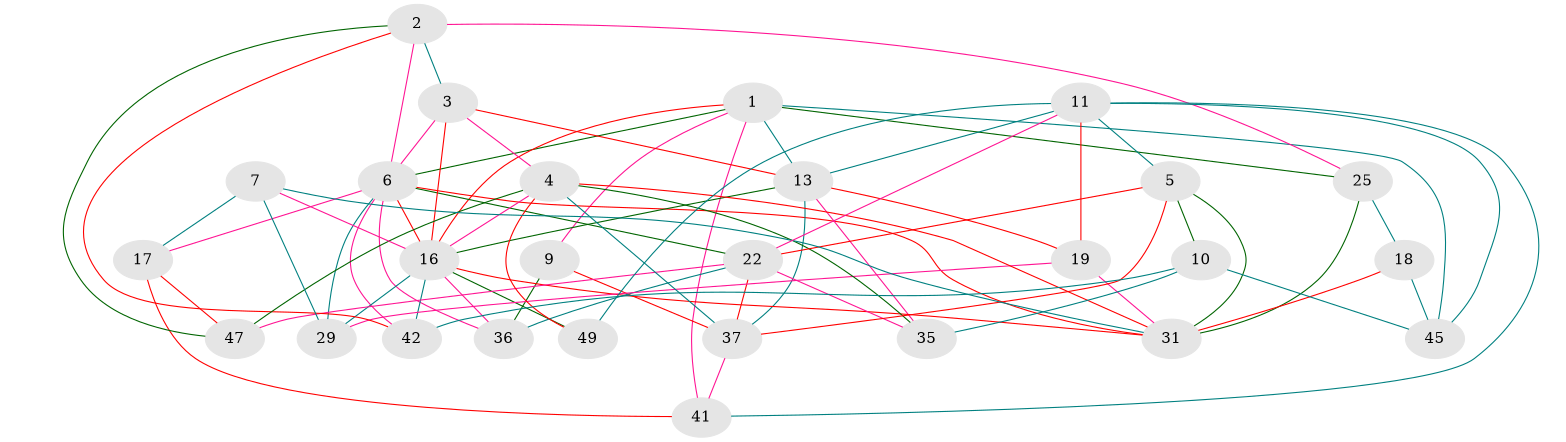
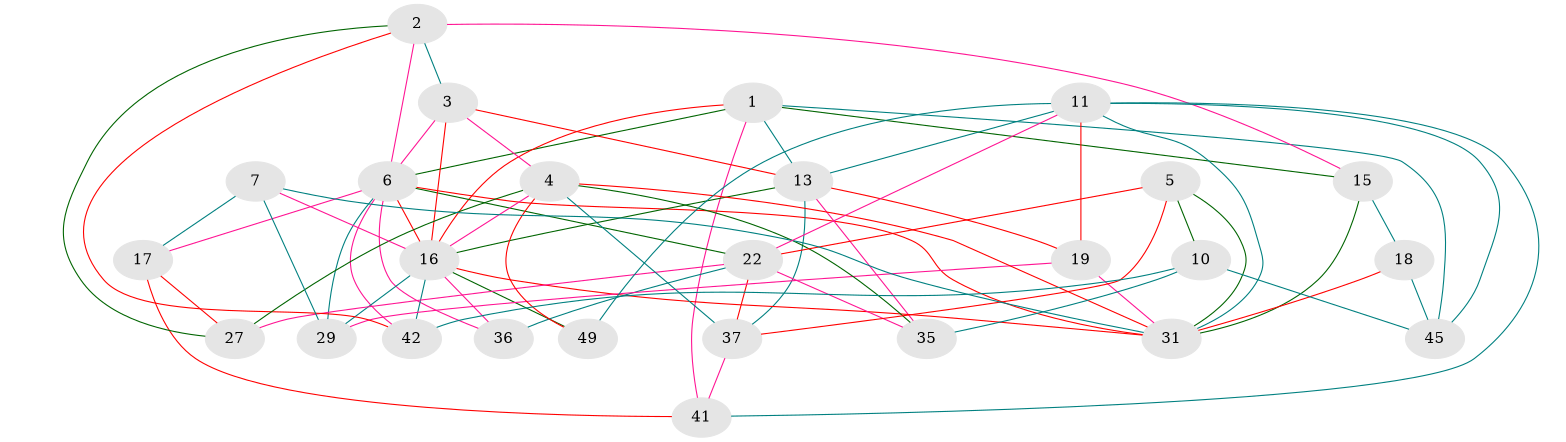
edge "11" -- "5": now "11" -- "31"
node "25": label "25" -> "15"
node "9": removed
node "47": label "47" -> "27"
